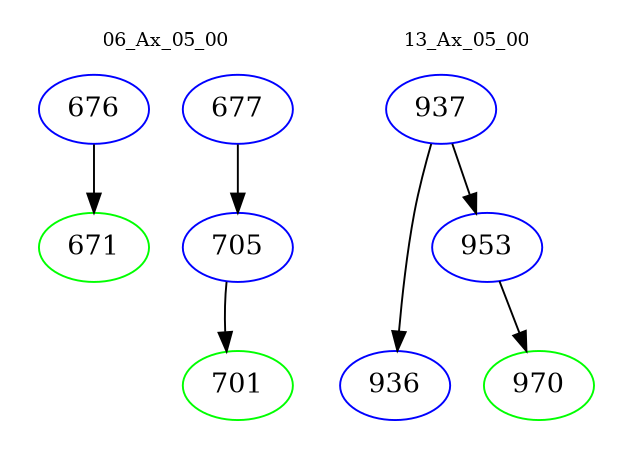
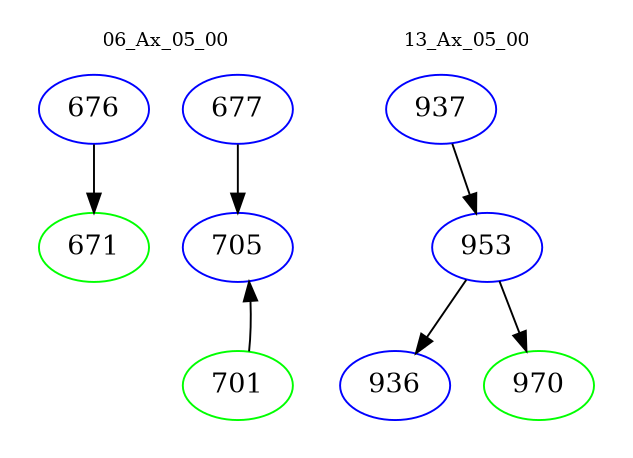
edge "937" -> "936": now "953" -> "936"
edge "705" -> "701": reversed
